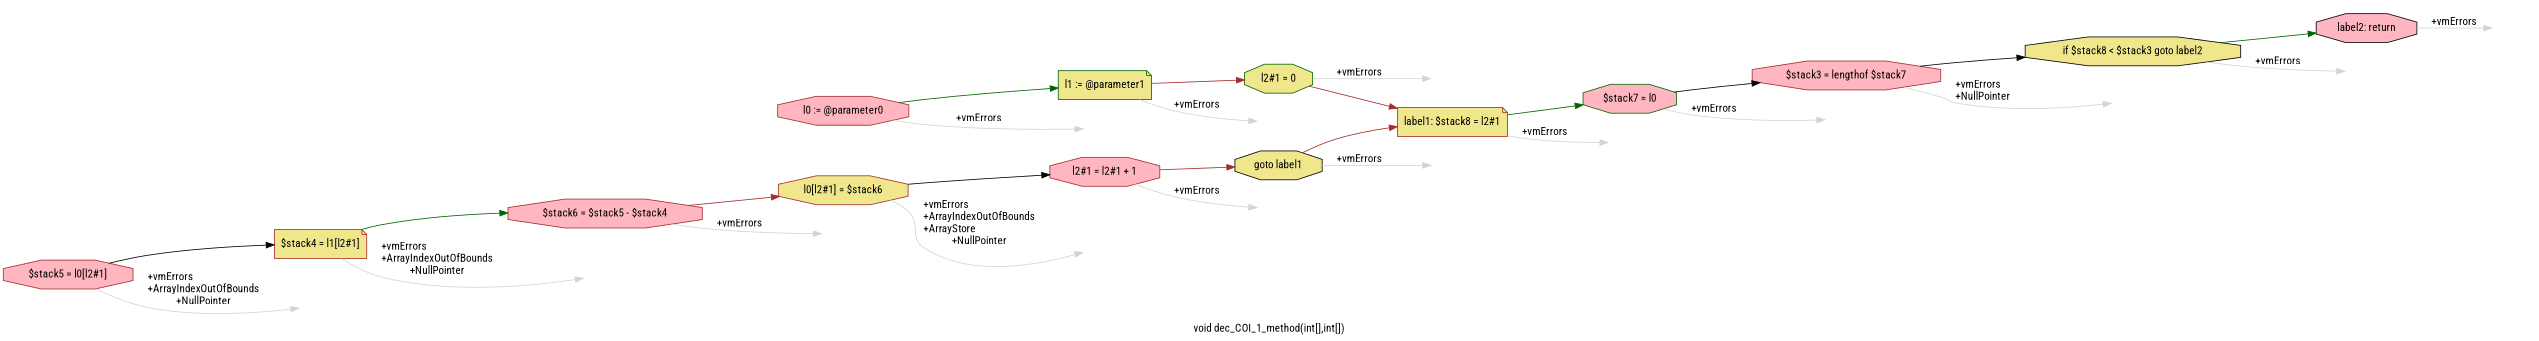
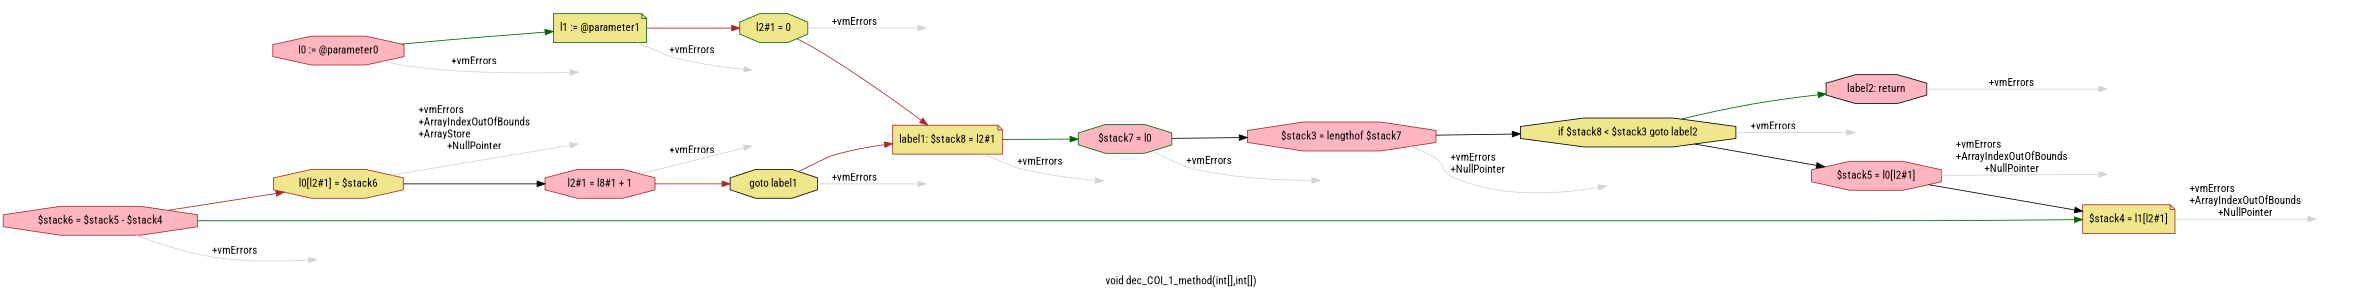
edge "if $stack8 < $stack3 goto label2" -> "$stack5 = l0[l2#1]": added
node "l2#1 = l2#1 + 1": label "l2#1 = l2#1 + 1" -> "l2#1 = l8#1 + 1"
edge "$stack4 = l1[l2#1]" -> "$stack6 = $stack5 - $stack4": reversed
